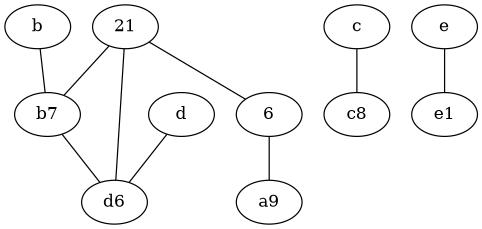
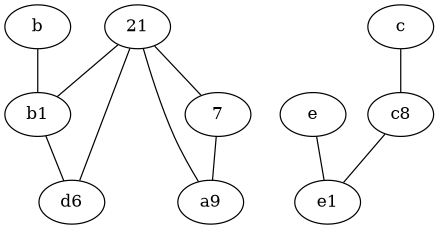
node "b7": label "b7" -> "b1"
node "d": removed
node "6": label "6" -> "7"
edge "21" -- "a9": added
edge "c8" -- "e1": added
